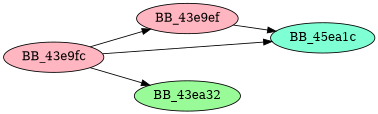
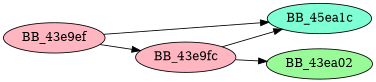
edge "BB_43e9fc" -> "BB_43e9ef": reversed
node "BB_43ea32": label "BB_43ea32" -> "BB_43ea02"
